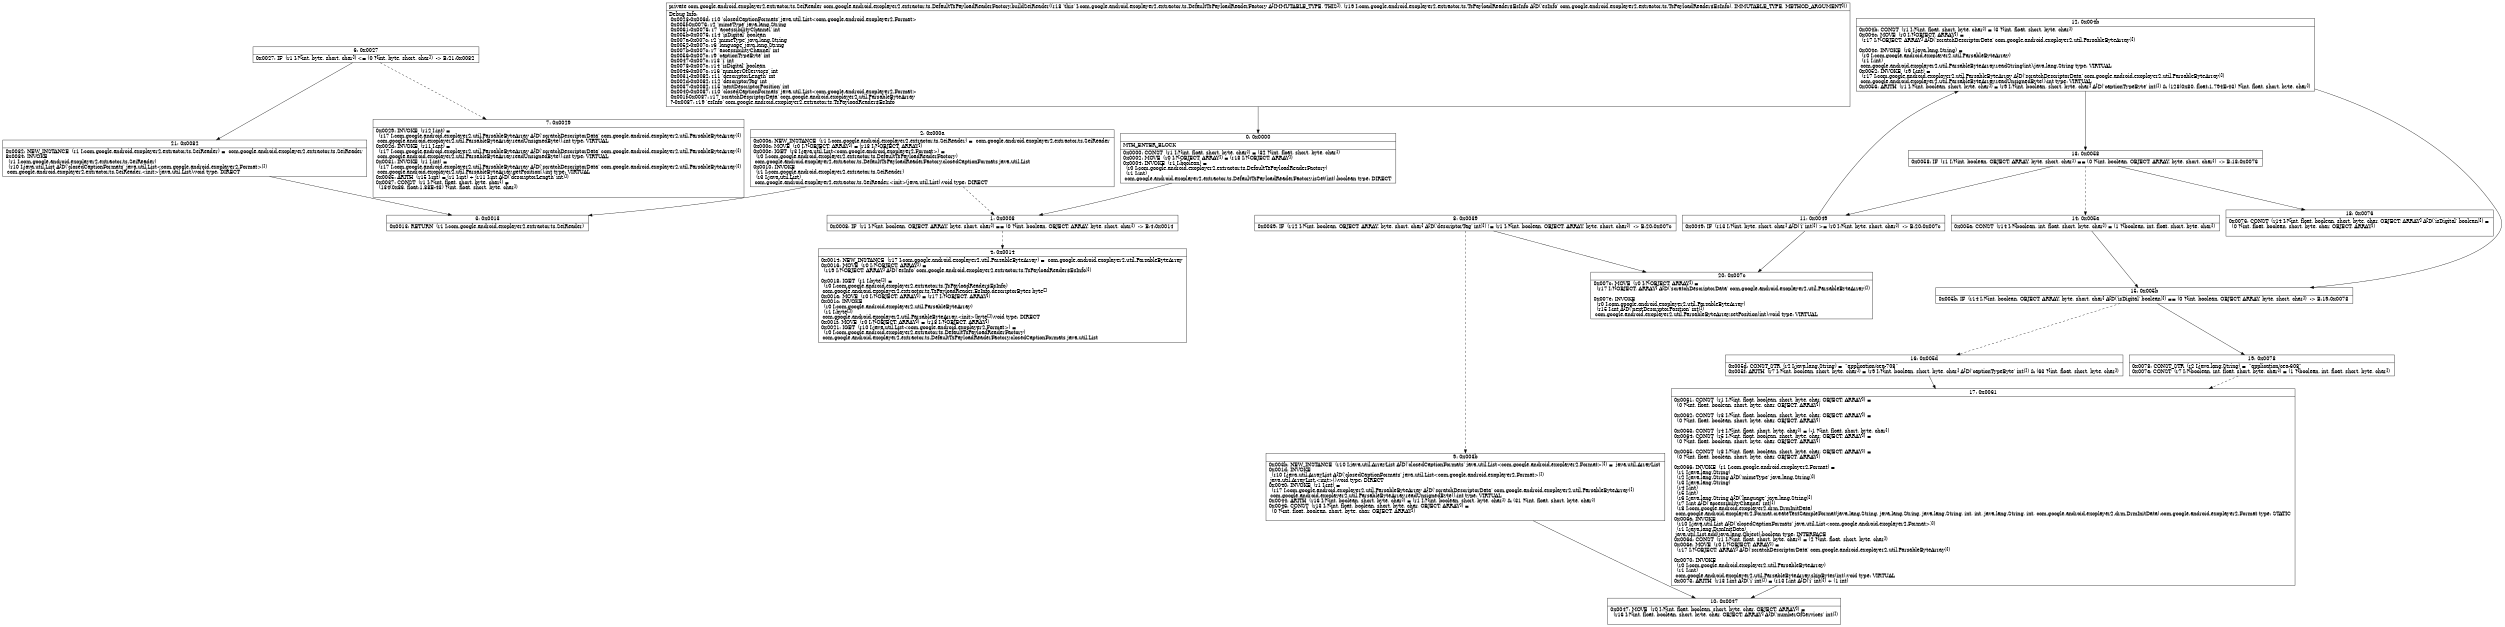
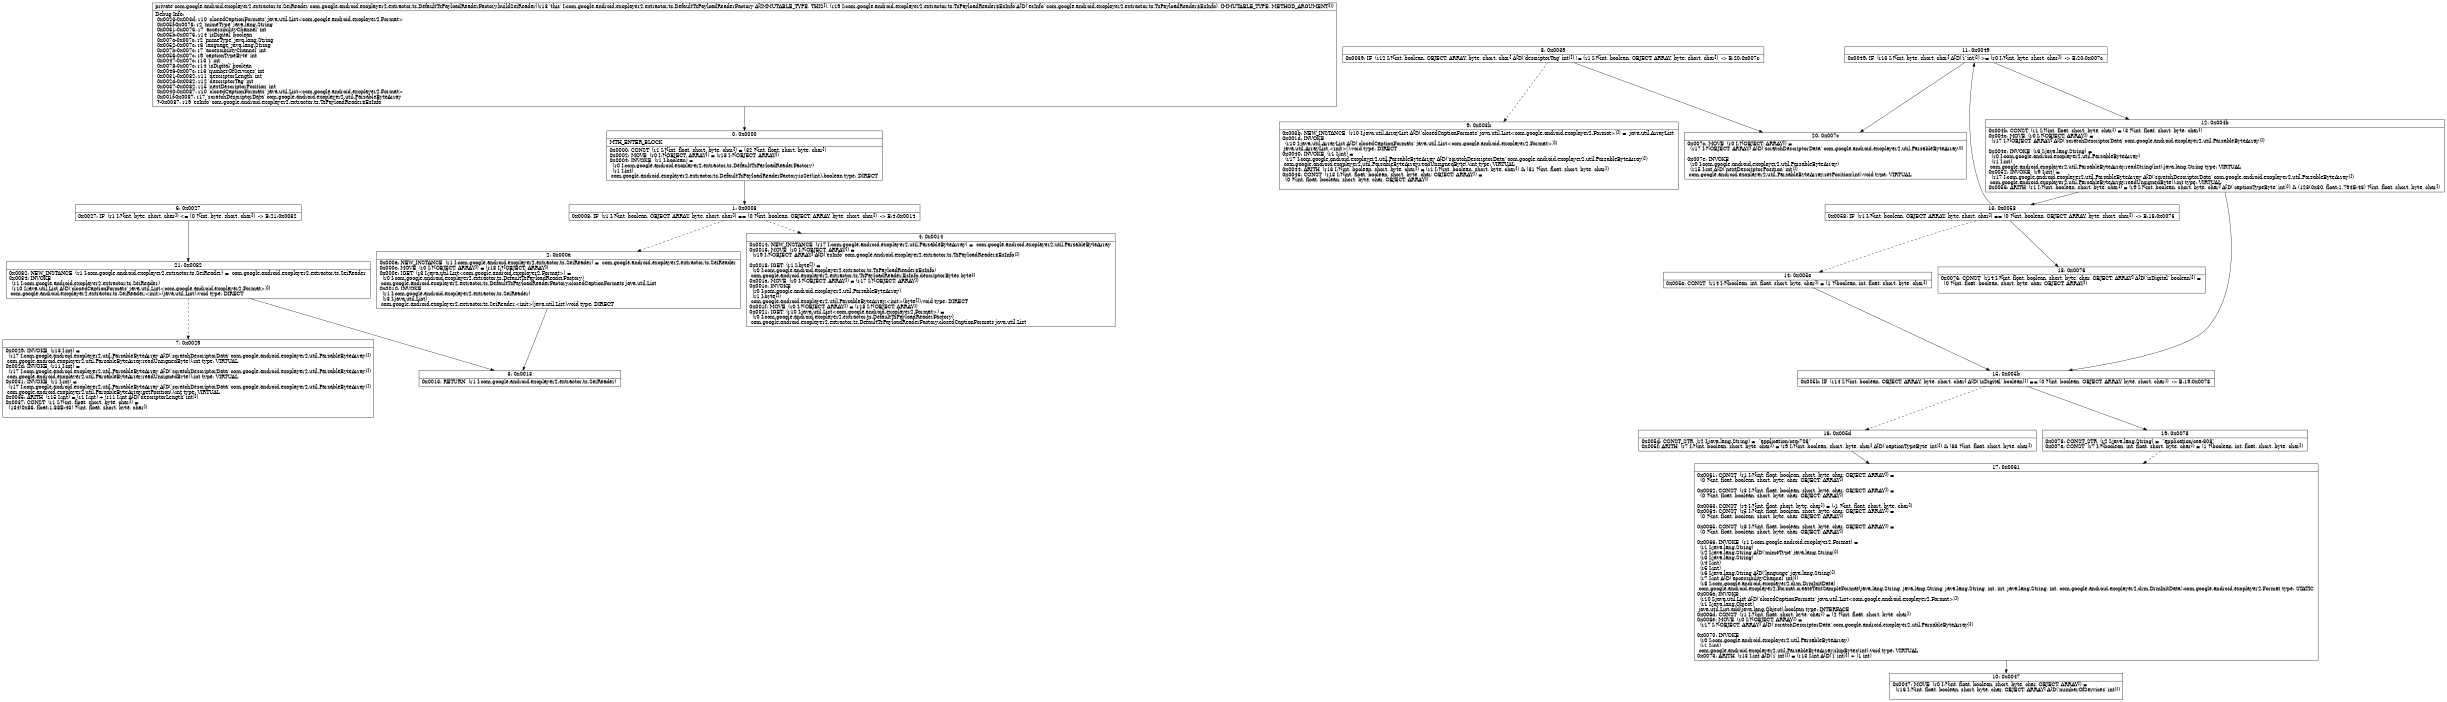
edge "6: 0x0027" -> "7: 0x0029": now "21: 0x0082" -> "7: 0x0029"
node "7: 0x0029": text "0x0029: INVOKE  (r12 I:int) =" -> "0x0029: INVOKE  (r13 I:int) ="
node "21: 0x0082": text "8x0084: INVOKE" -> "0x0084: INVOKE"
edge "2: 0x000a" -> "1: 0x0008": reversed
node "17: 0x0061": text "(r1 I:java.lang.DrmInitData)" -> "(r1 I:java.lang.Object)"
edge "9: 0x003b" -> "10: 0x0047": removed
